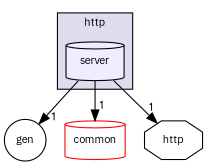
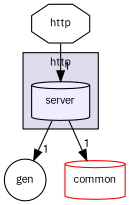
edge "server" -> "http": reversed
